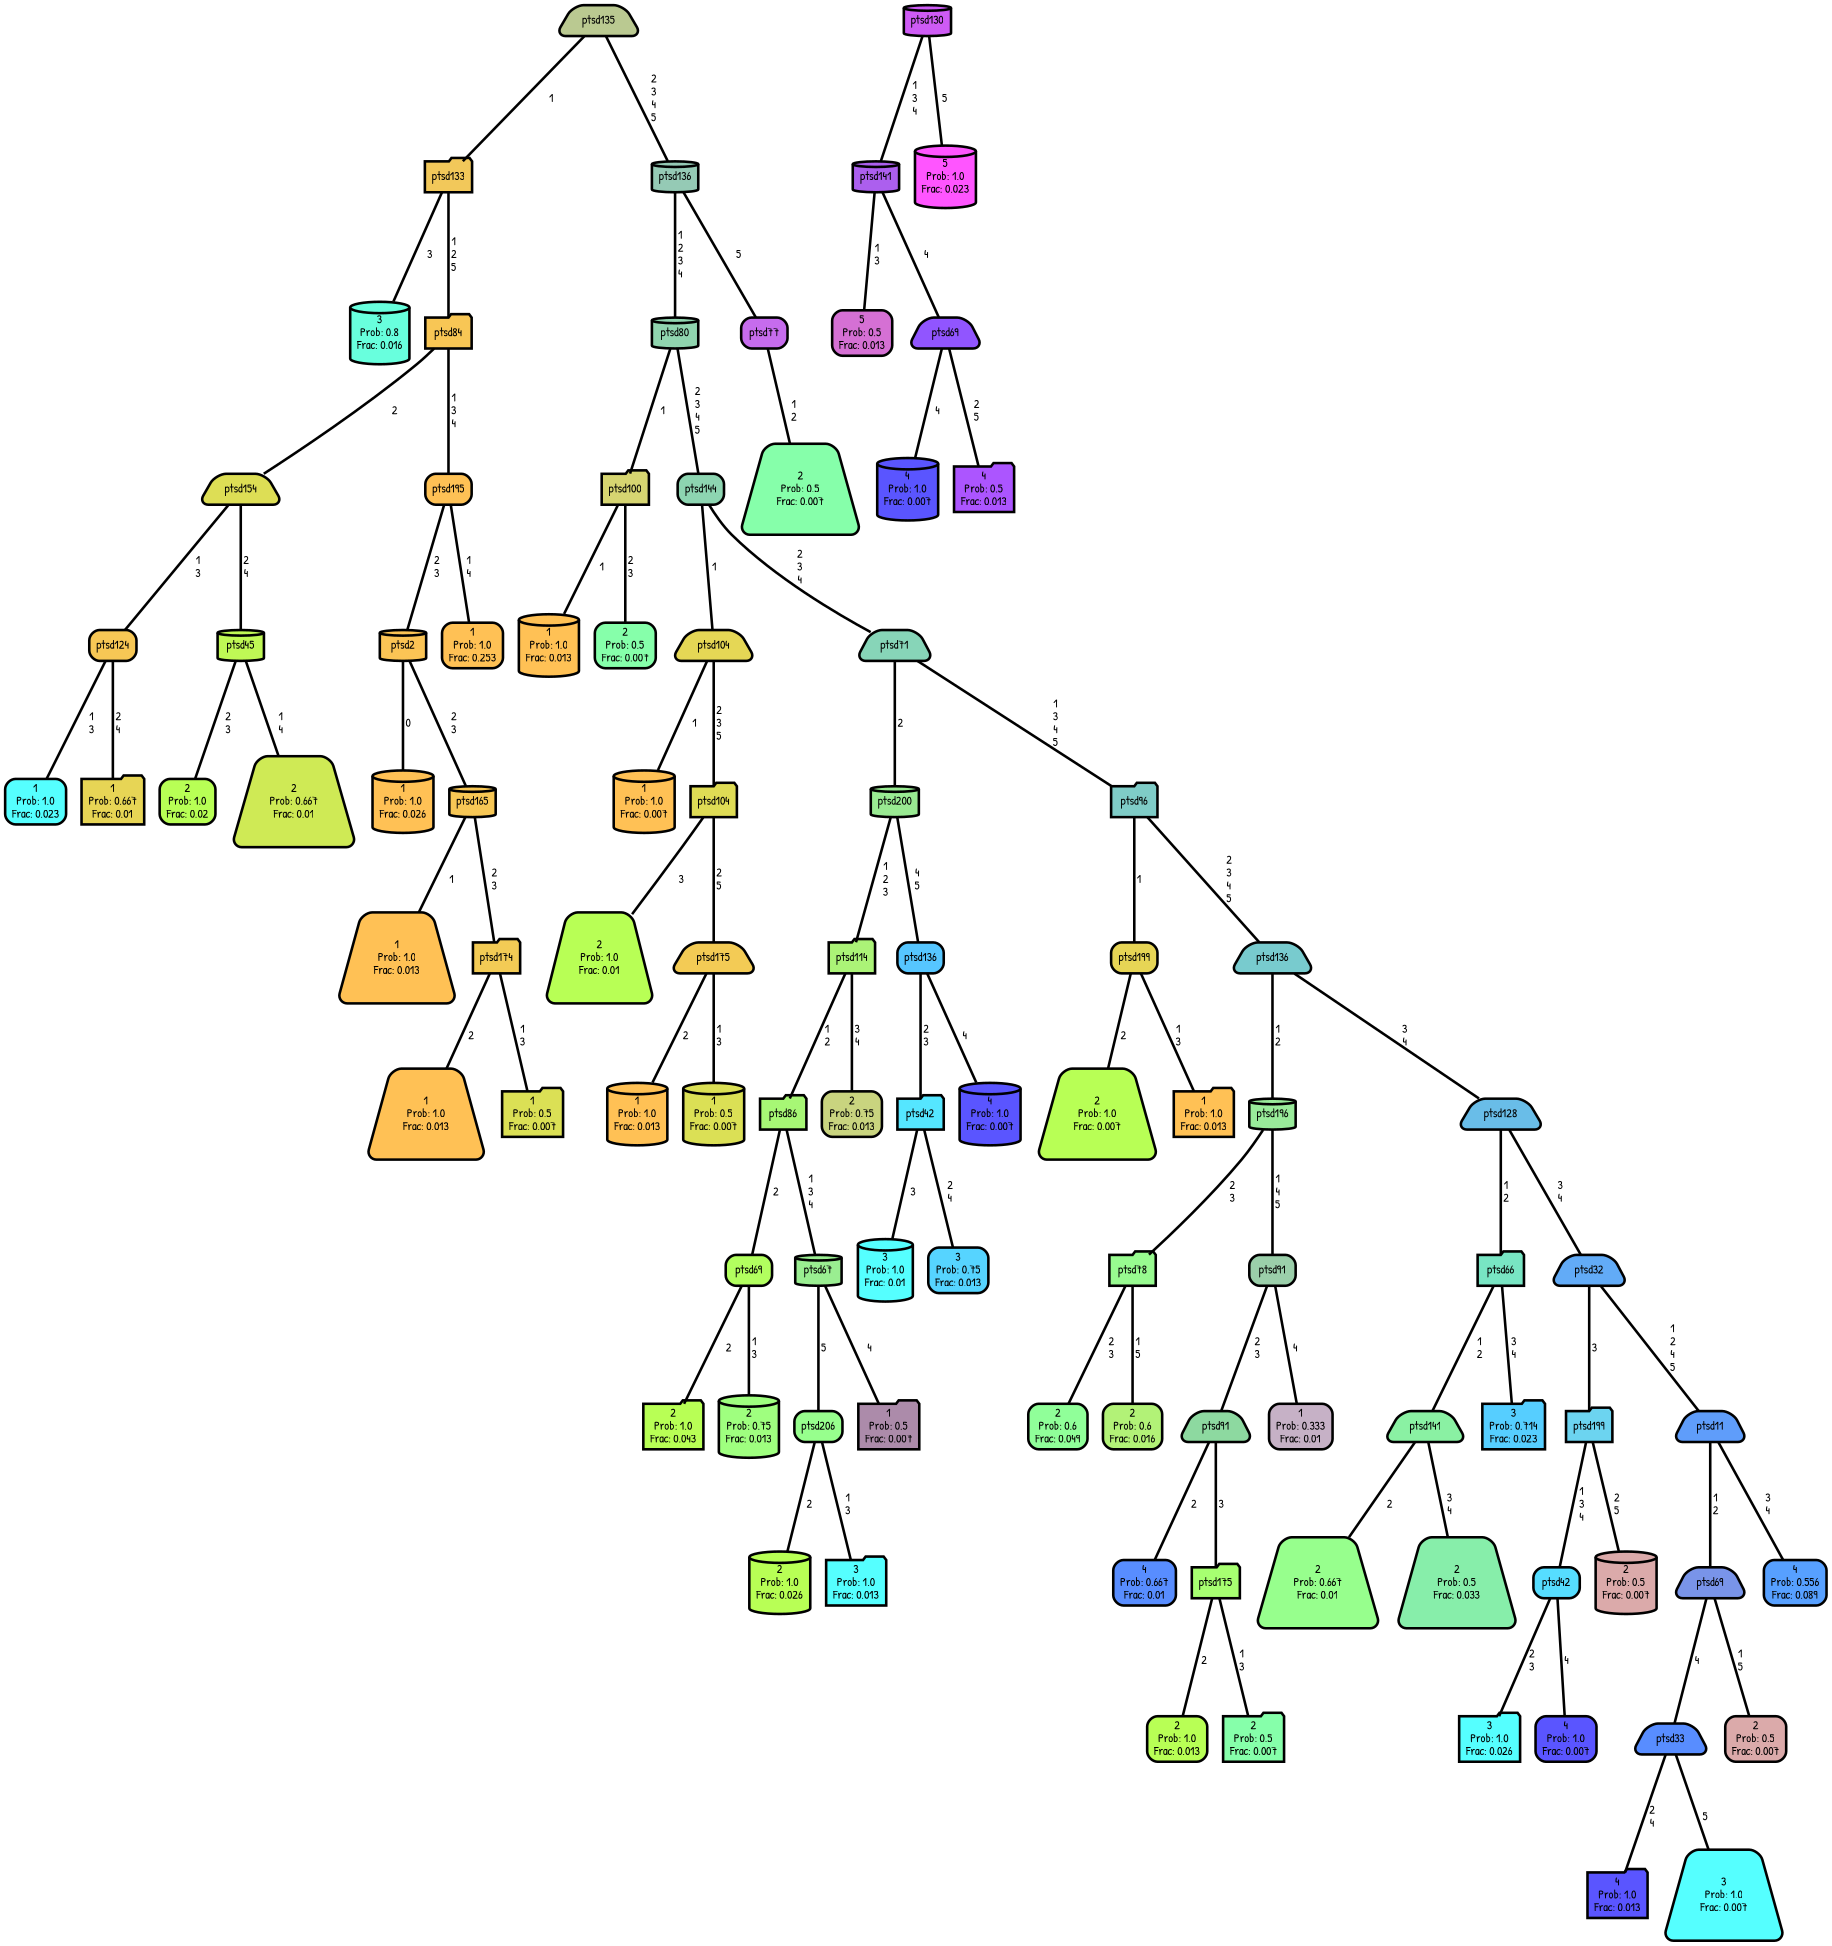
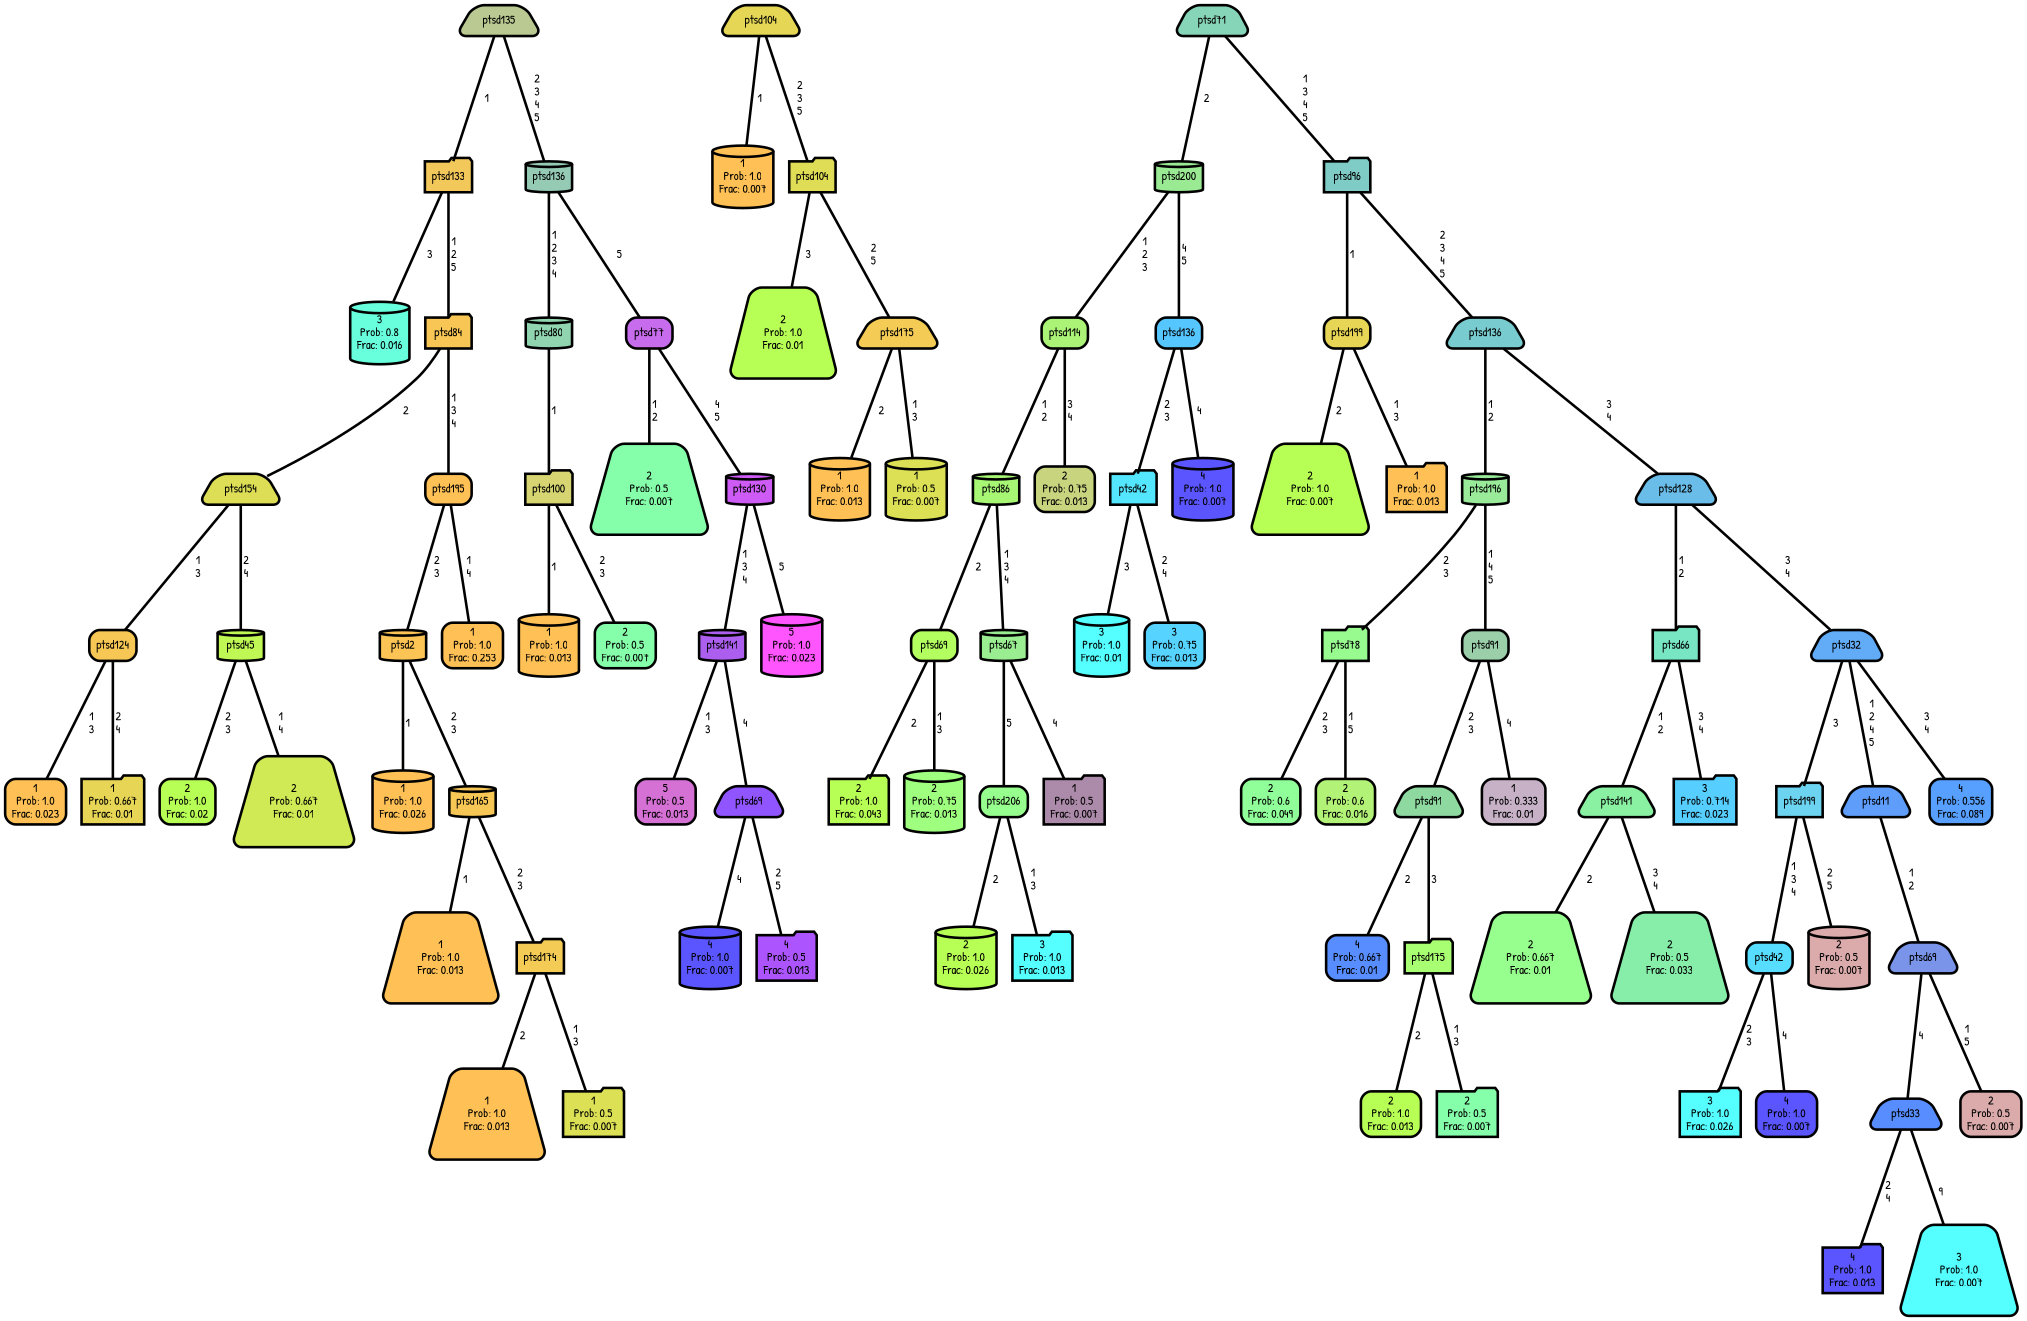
edge "ptsd77" -- "ptsd130": added, label "4 5"
node "ptsd144": removed
edge "ptsd2" -- "1 Prob: 1.0 Frac: 0.026": label " 0" -> " 1"
node "1 Prob: 1.0 Frac: 0.023": fillcolor #55ffff -> #ffc155
node "ptsd114": shape folder -> box
node "ptsd86": shape folder -> cylinder
edge "ptsd11" -- "4 Prob: 0.556 Frac: 0.089": now "ptsd32" -- "4 Prob: 0.556 Frac: 0.089"
edge "ptsd33" -- "3 Prob: 1.0 Frac: 0.007": label " 5" -> " 9"
